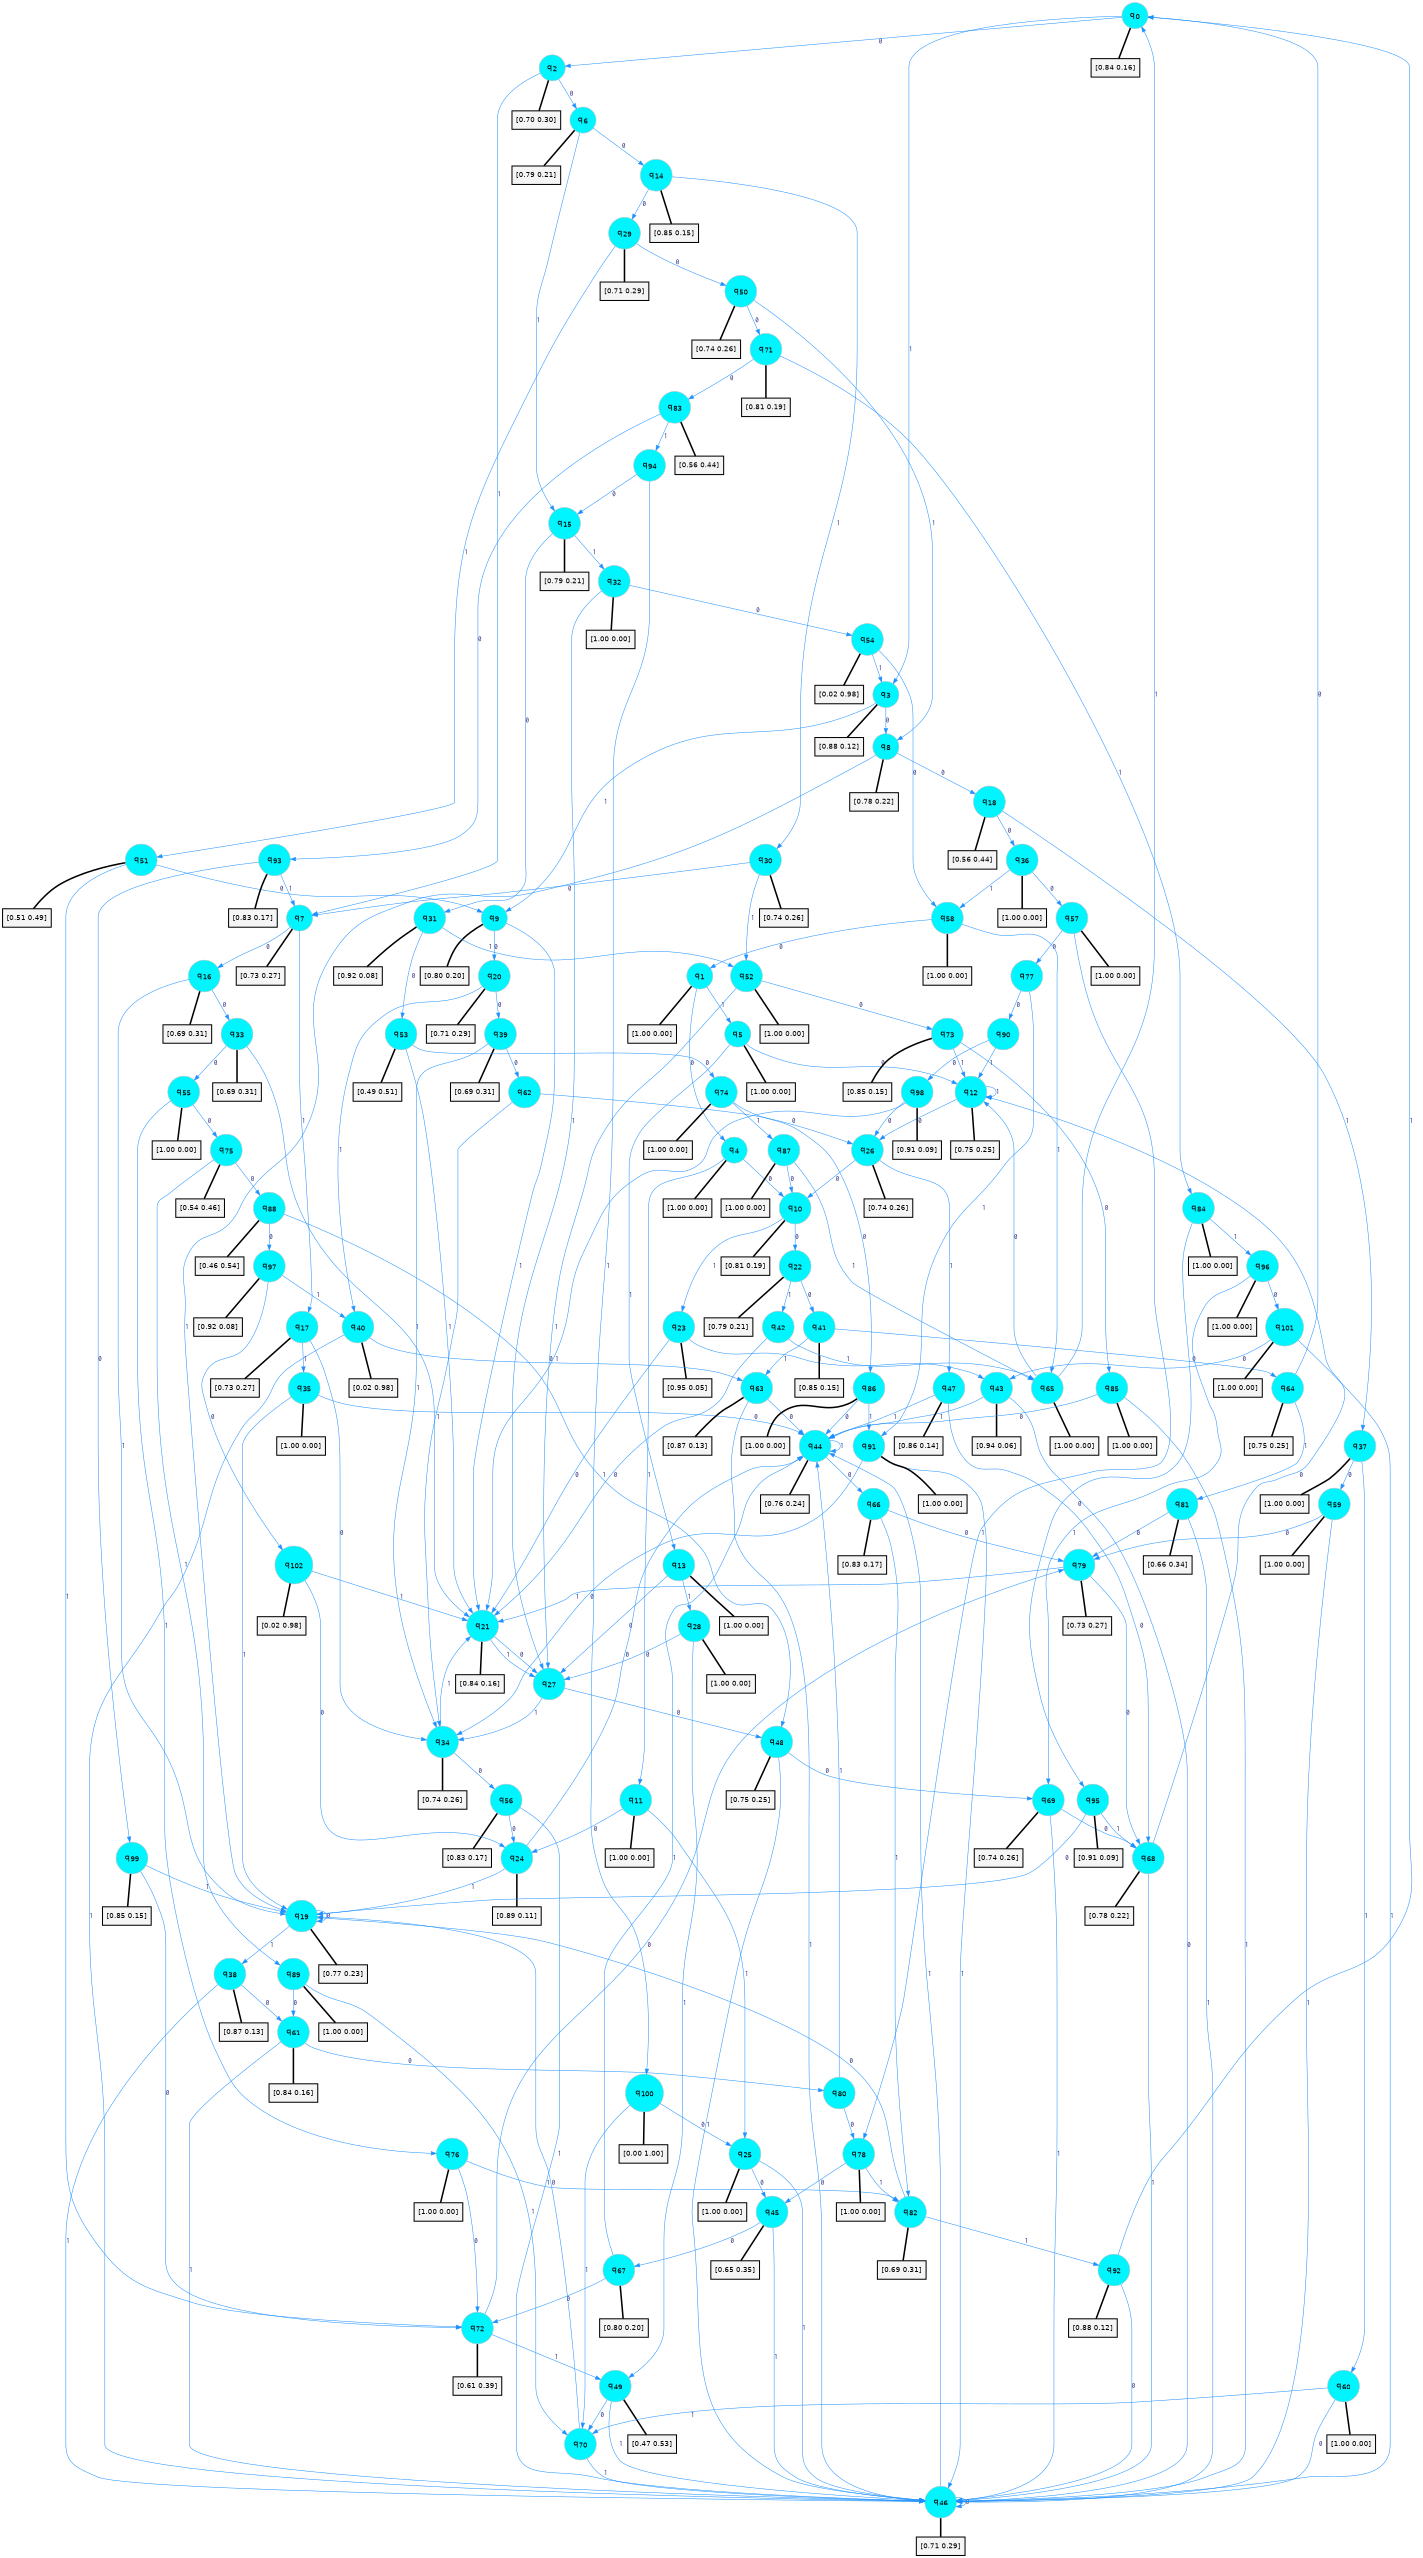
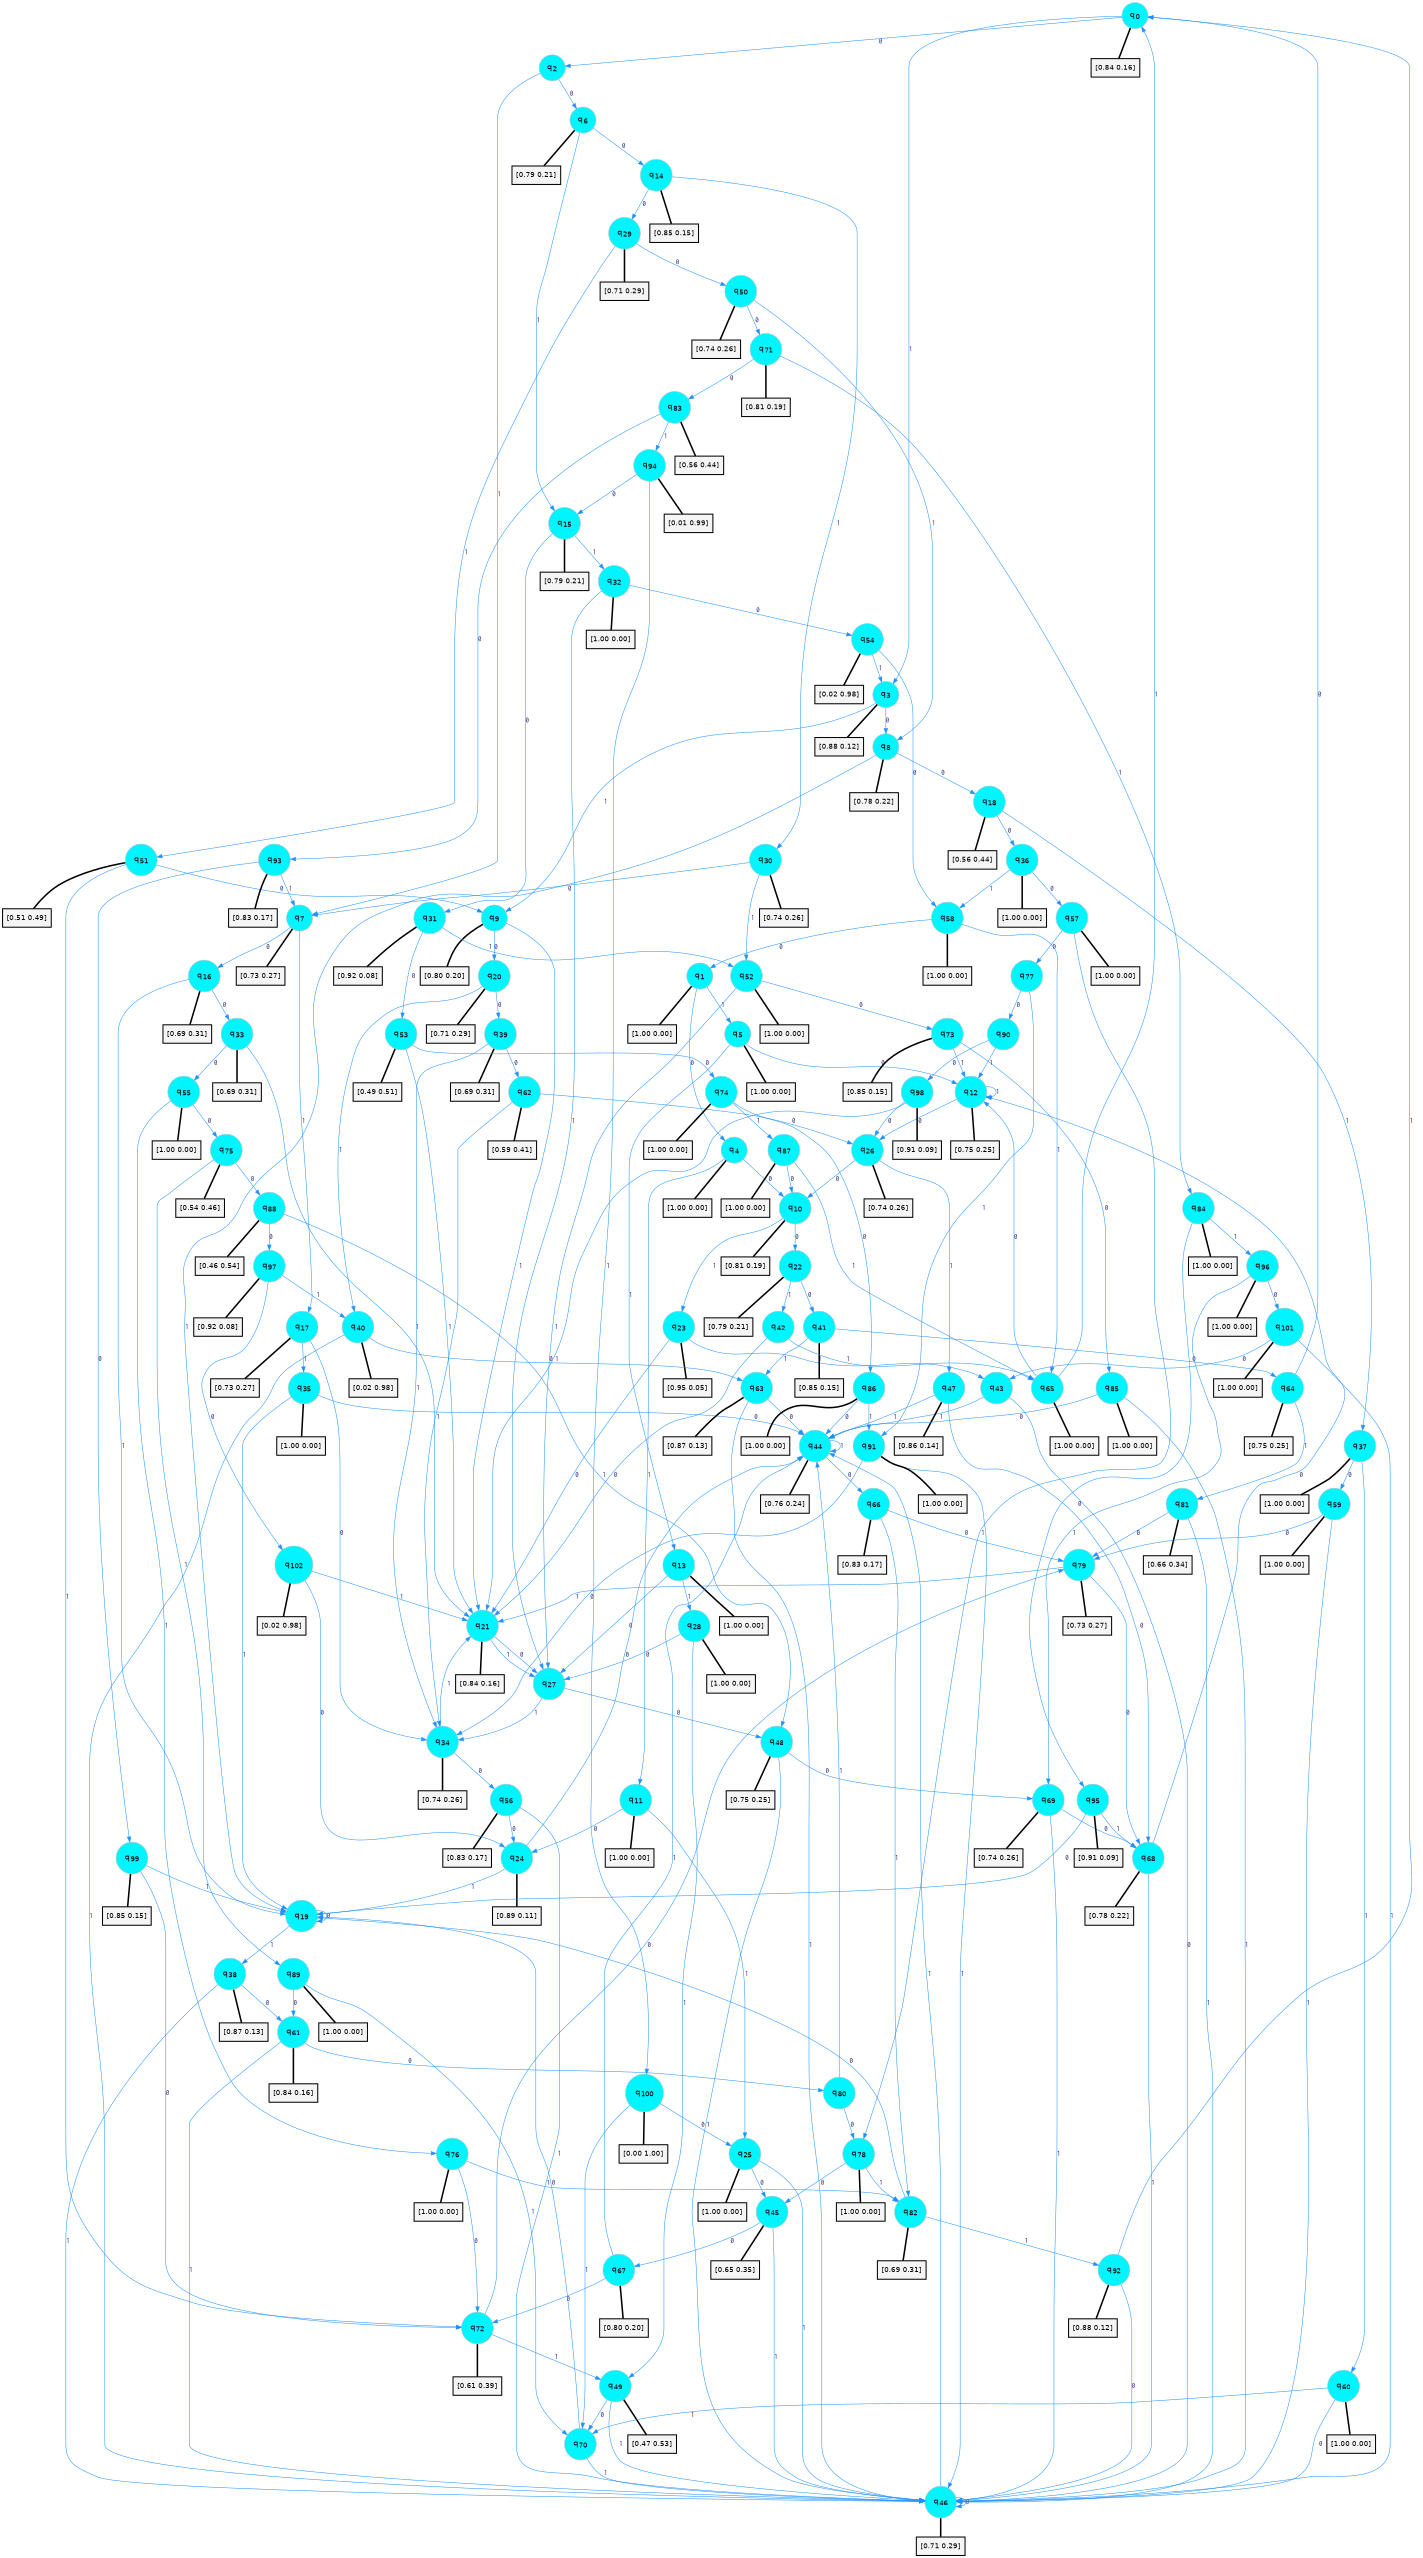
node "[0.70 0.30]": removed
node "[0.01 0.99]": added
node "[0.59 0.41]": added
node "[0.94 0.06]": removed
node "[0.77 0.23]": removed
